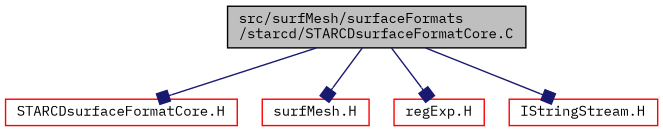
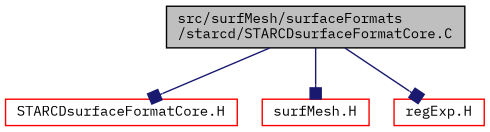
node "IStringStream.H": removed
